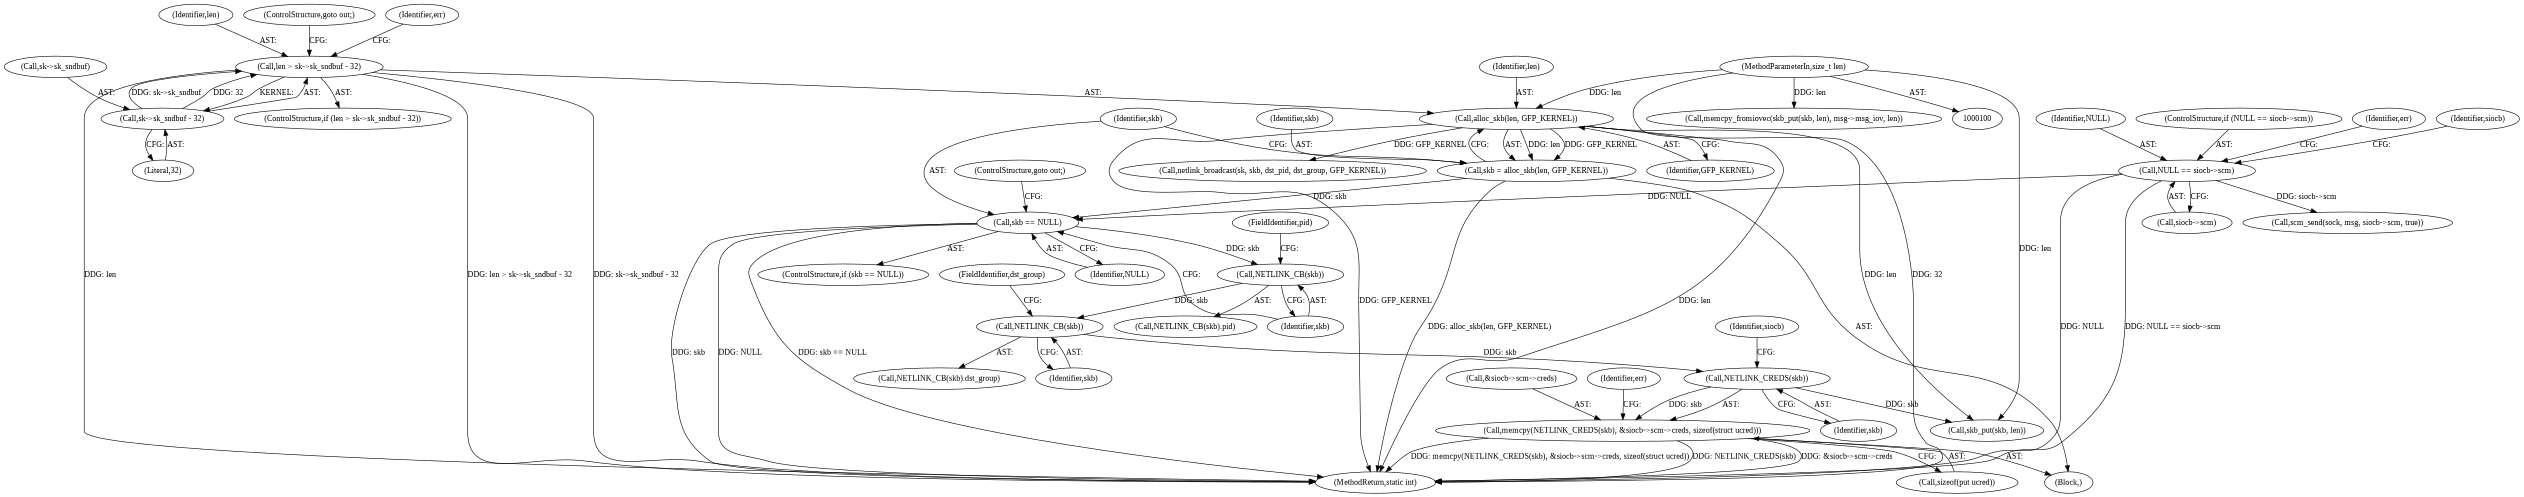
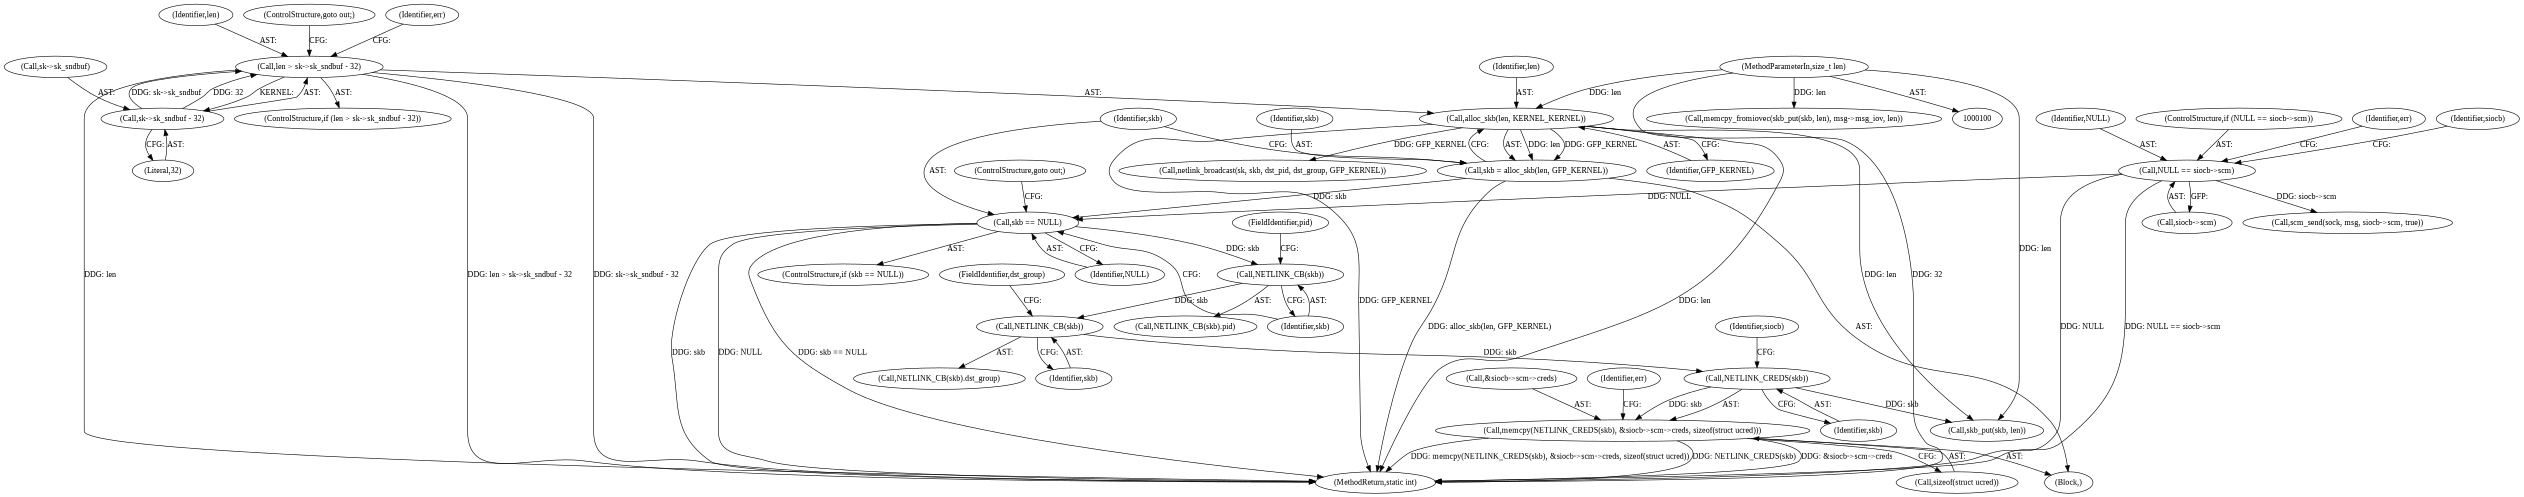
node "(Call,alloc_skb(len, GFP_KERNEL))": label "(Call,alloc_skb(len, GFP_KERNEL))" -> "(Call,alloc_skb(len, KERNEL_KERNEL))"
edge "(Call,NULL == siocb->scm)" -> "(Call,siocb->scm)": label "CFG: " -> "GFP: "
node "(Call,sizeof(put ucred))": label "(Call,sizeof(put ucred))" -> "(Call,sizeof(struct ucred))"
